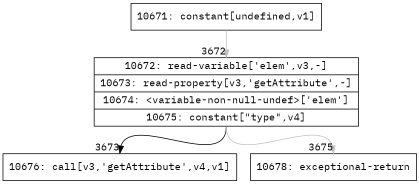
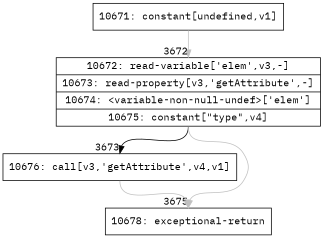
edge "10676: call[v3,'getAttribute',v4,v1]" -> "10678: exceptional-return": added
